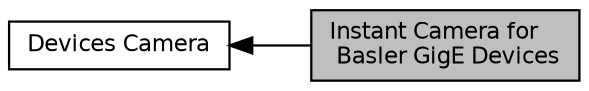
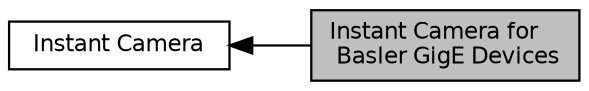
node "Devices Camera": label "Devices Camera" -> "Instant Camera"
